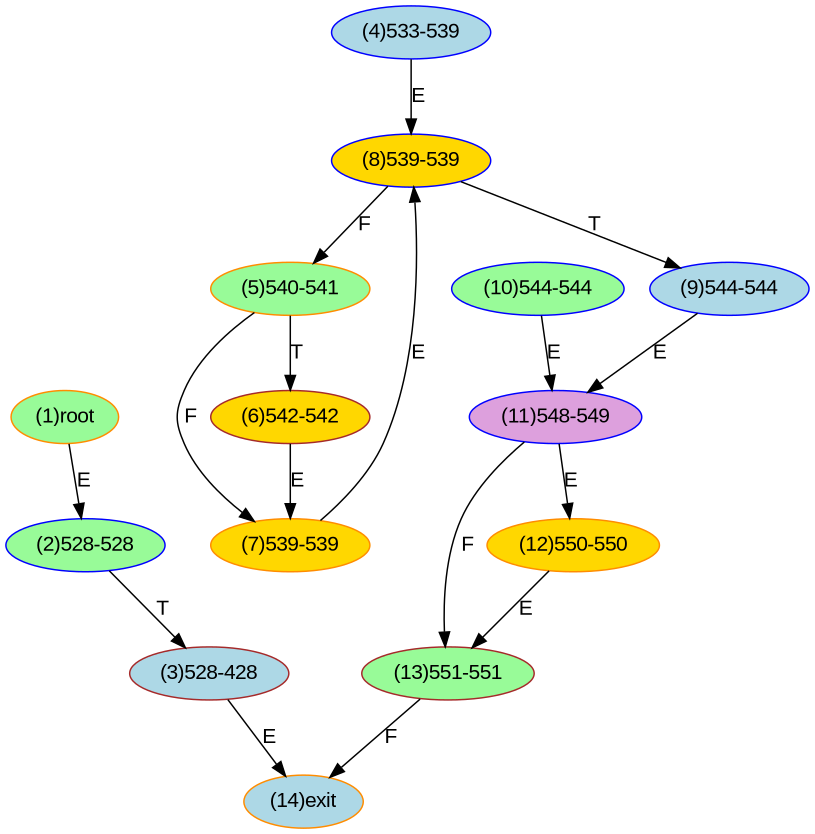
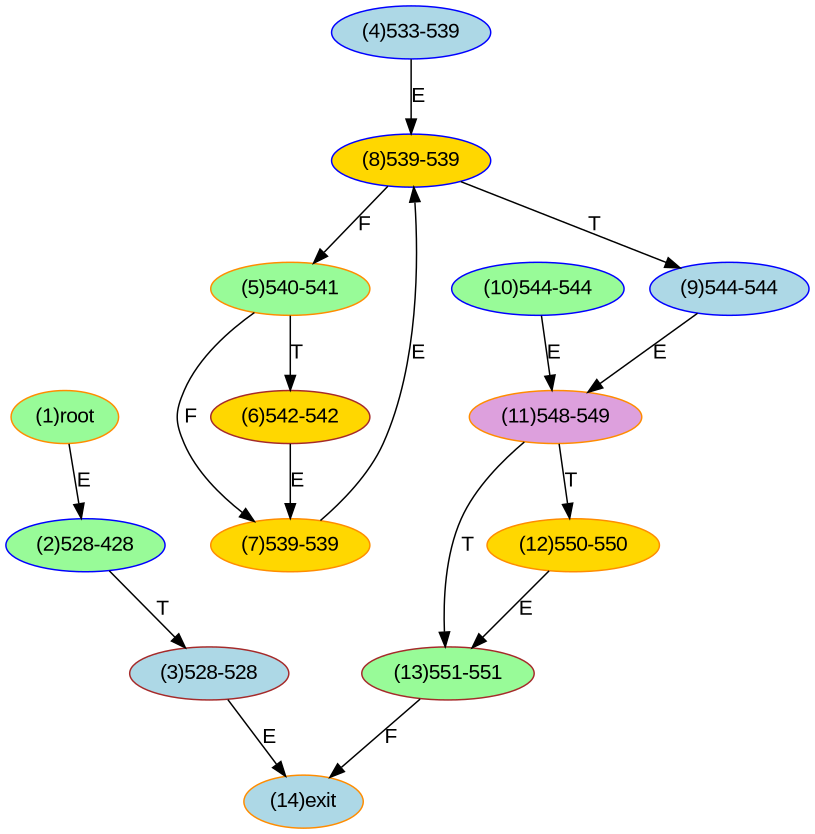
node "(11)548-549": color blue -> darkorange
edge "(11)548-549" -> "(12)550-550": label "E" -> "T"
node "(2)528-528": label "(2)528-528" -> "(2)528-428"
edge "(11)548-549" -> "(13)551-551": label "F" -> "T"
node "(3)528-428": label "(3)528-428" -> "(3)528-528"
